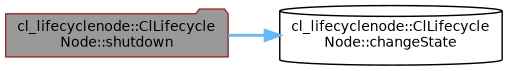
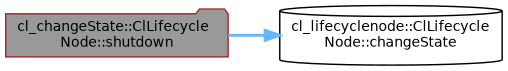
node "cl_lifecyclenode::ClLifecycle Node::shutdown": label "cl_lifecyclenode::ClLifecycle Node::shutdown" -> "cl_changeState::ClLifecycle Node::shutdown"
